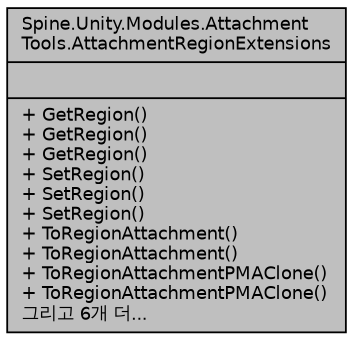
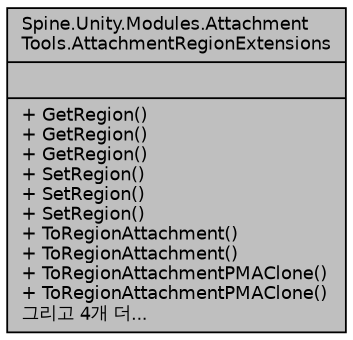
node "Spine.Unity.Modules.Attachment": text "그리고 6개 더..." -> "그리고 4개 더..."
